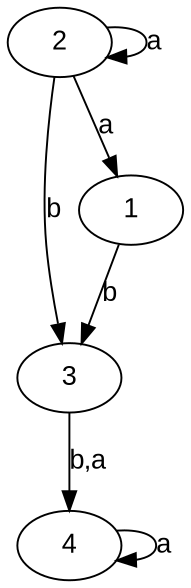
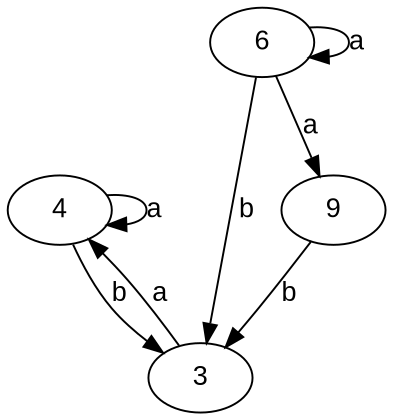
node "2": label "2" -> "6"
node "1": label "1" -> "9"
edge "4" -> "3": added, label "b"
edge "3" -> "4": label "b,a" -> "a"
